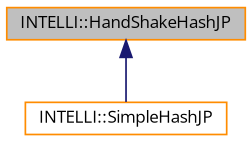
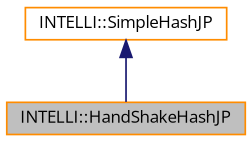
edge "INTELLI::SimpleHashJP" -> "INTELLI::HandShakeHashJP": reversed
